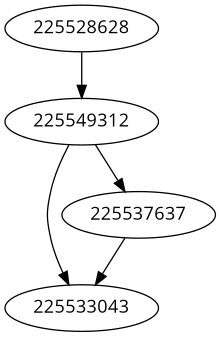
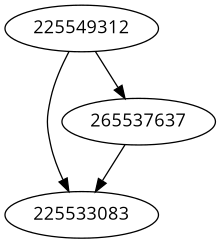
node "225528628": removed
node "225537637": label "225537637" -> "265537637"
node "225533043": label "225533043" -> "225533083"
